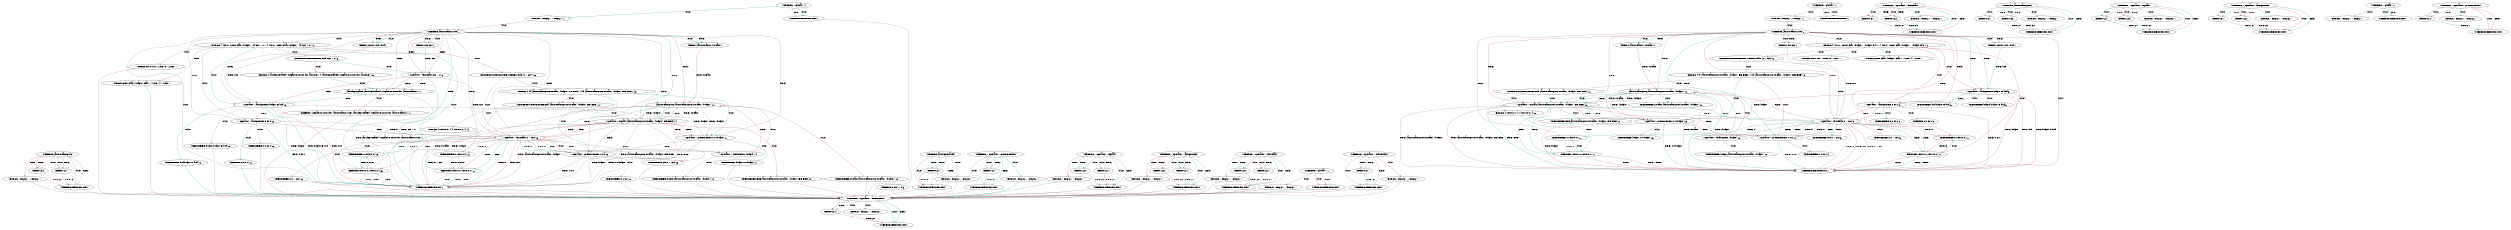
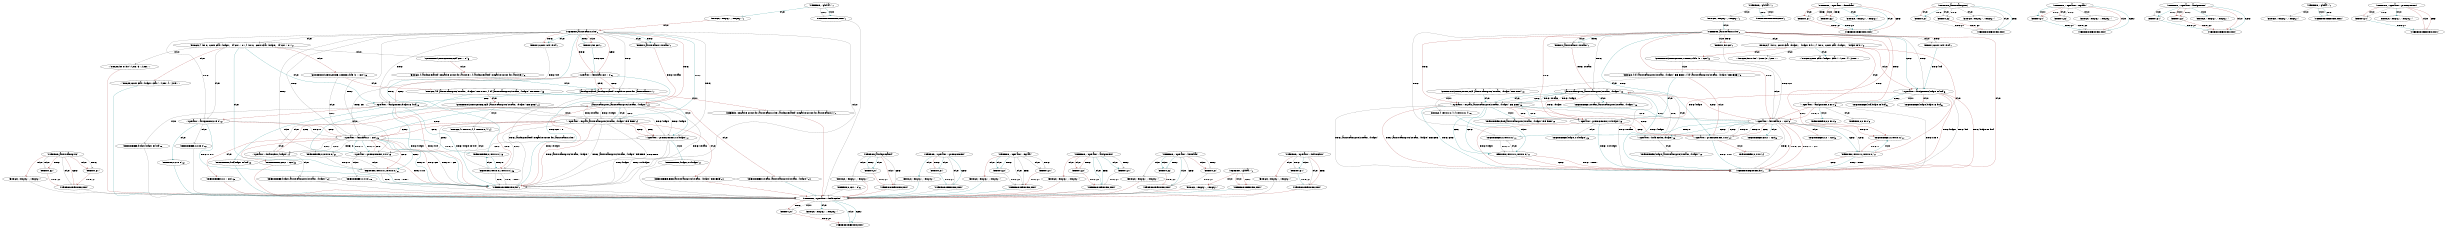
edge "(CONTROL_STRUCTURE,IF,if (cnt < 0))" -> "(<operator>.lessThan,cnt < 0)": removed, label "AST:"
